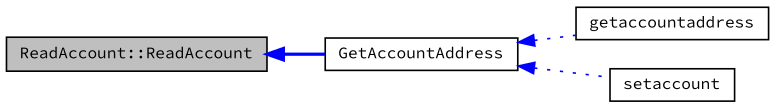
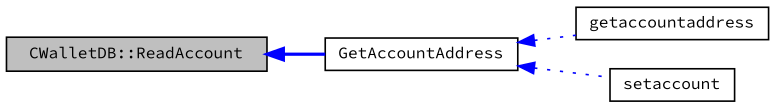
node "ReadAccount::ReadAccount": label "ReadAccount::ReadAccount" -> "CWalletDB::ReadAccount"
